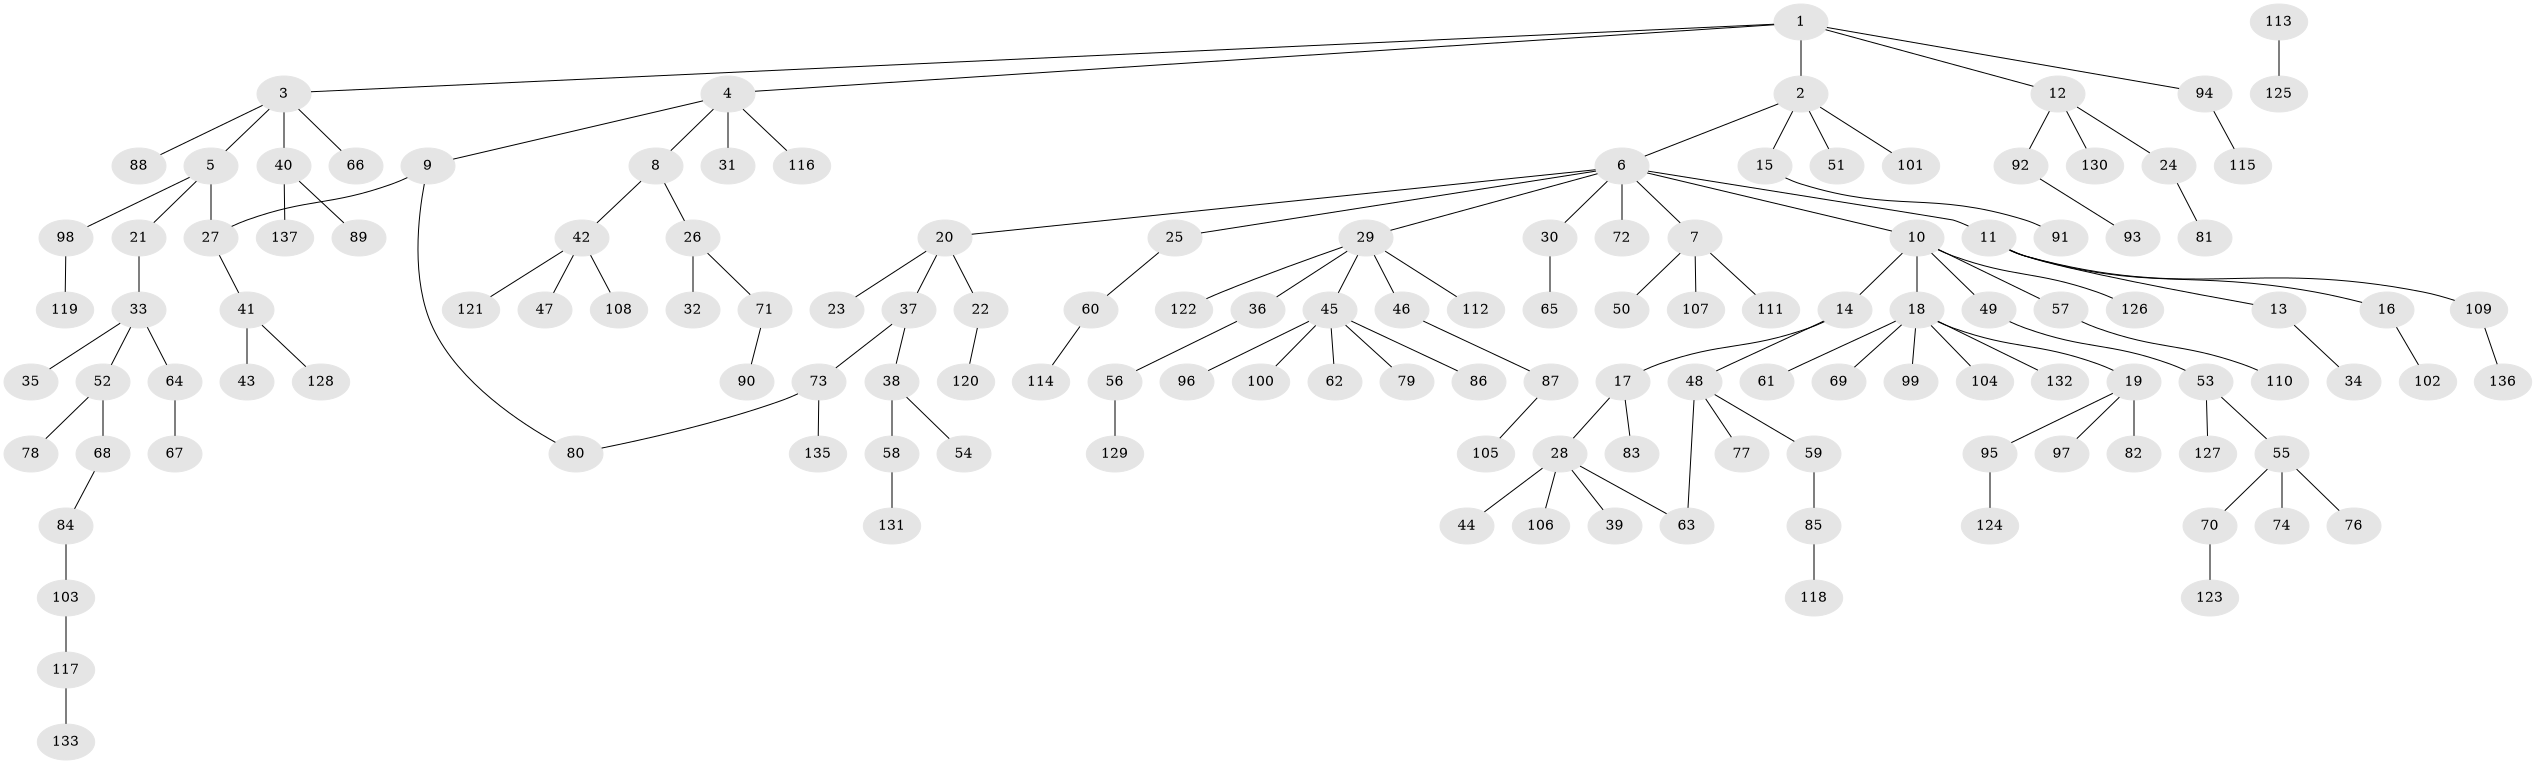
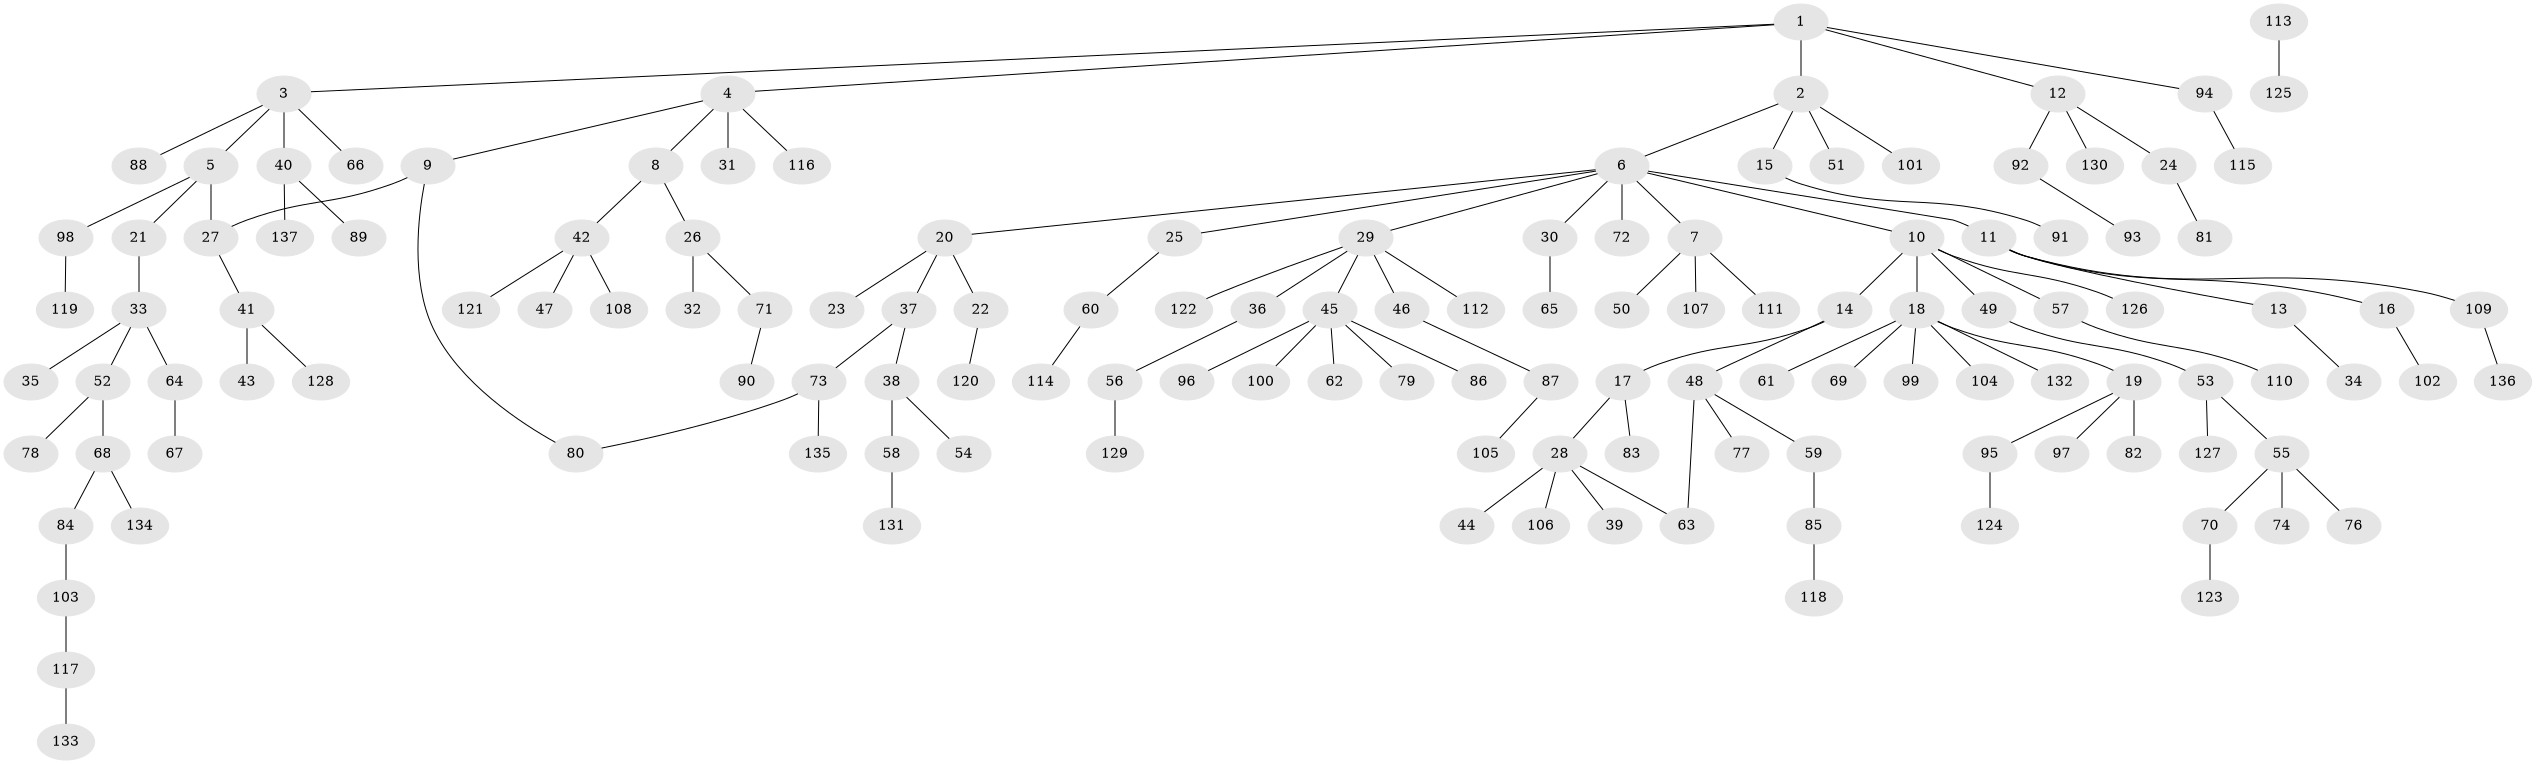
node "134": added
